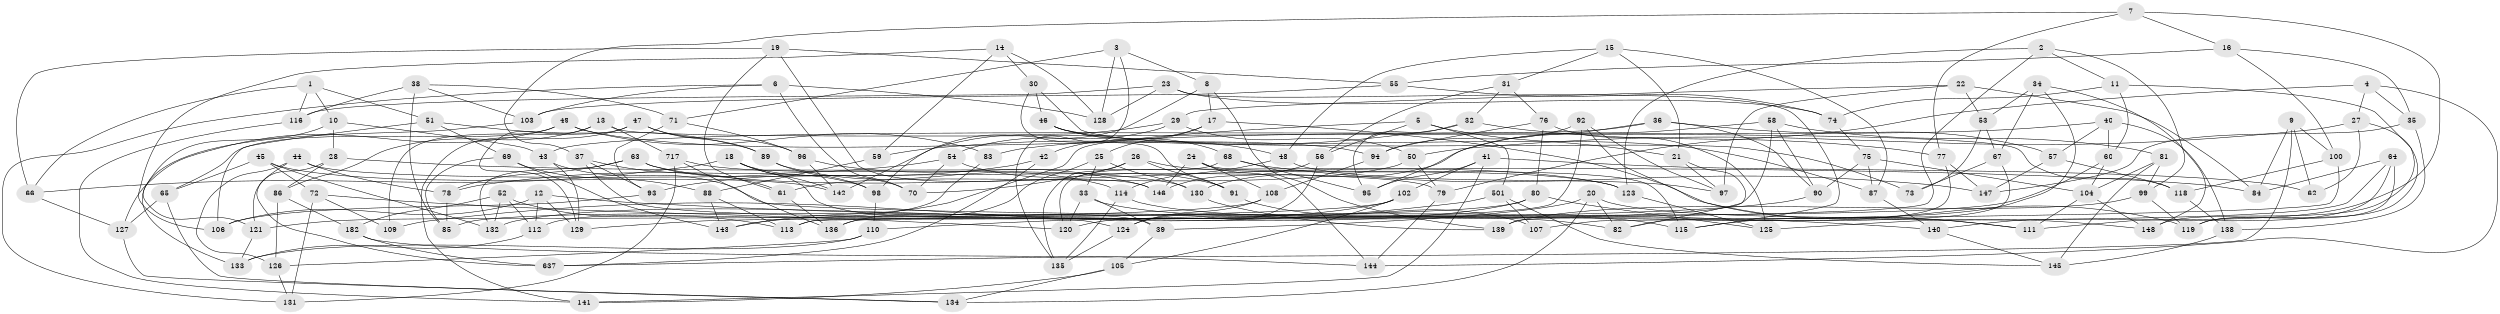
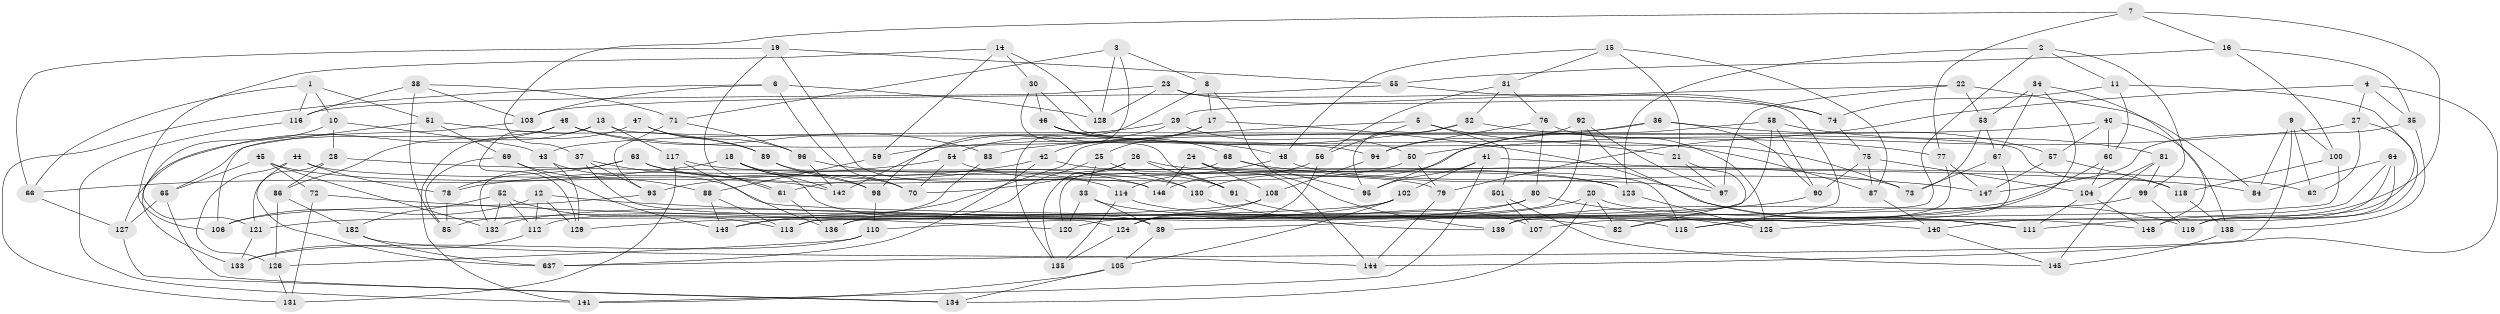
node "717": label "717" -> "117"
edge "42" -- "73": added
node "109": removed
